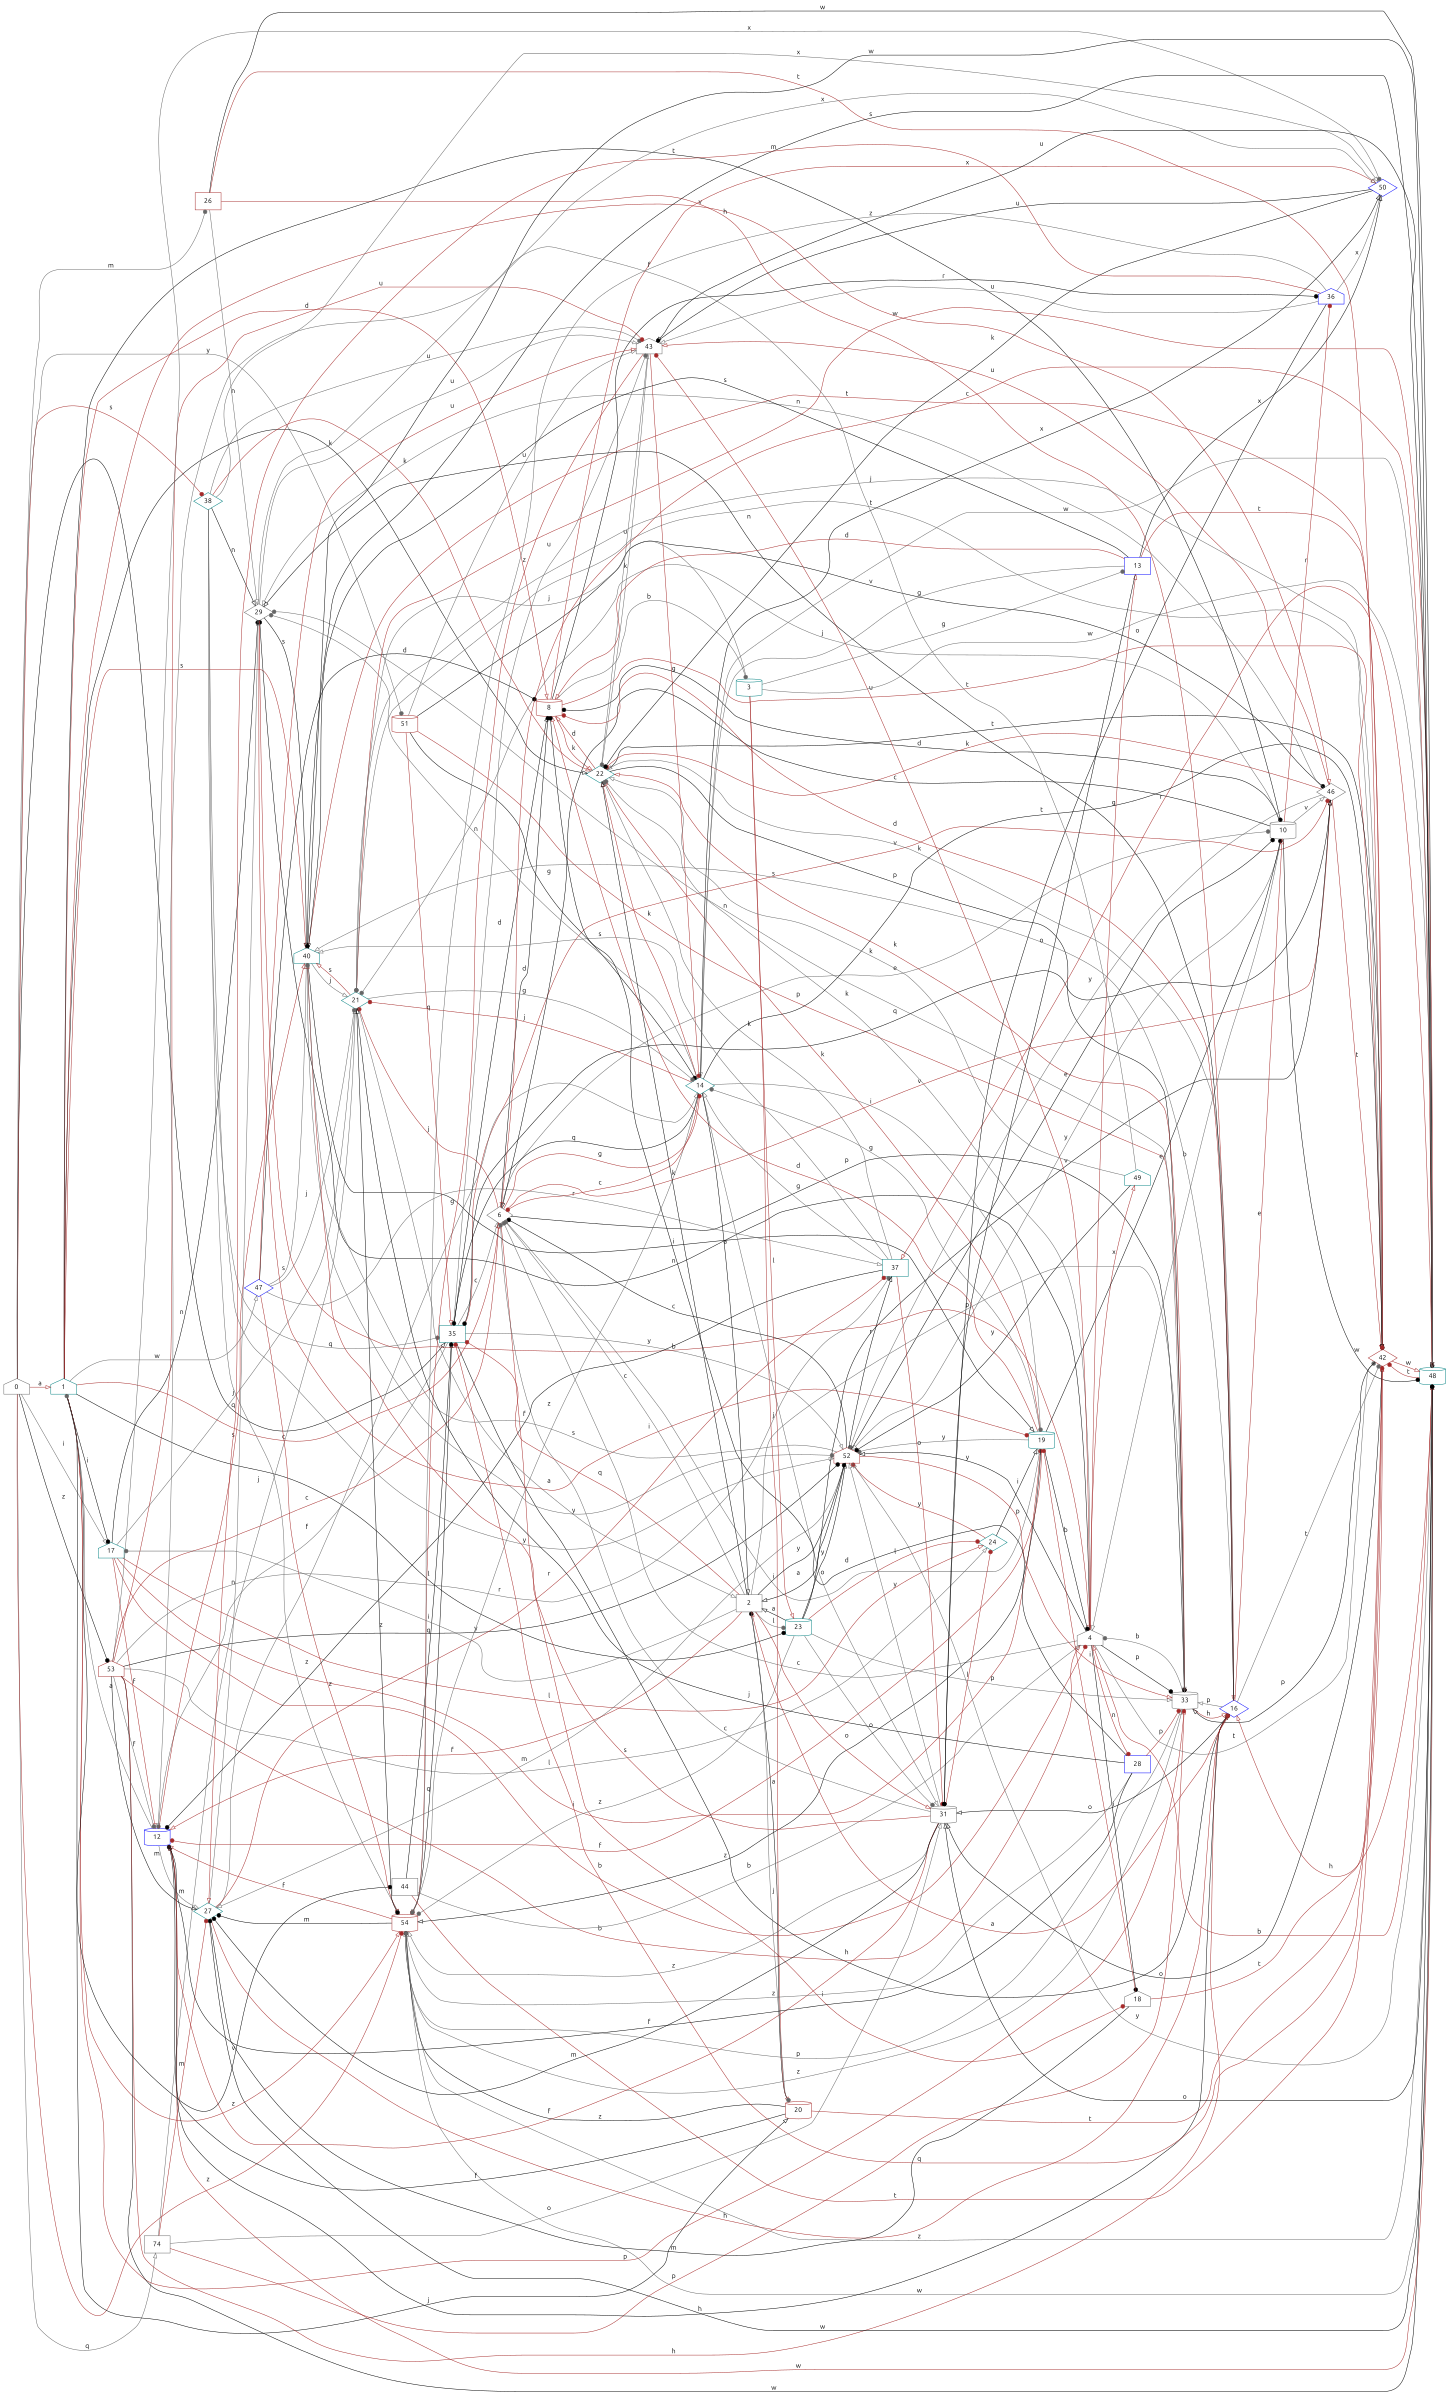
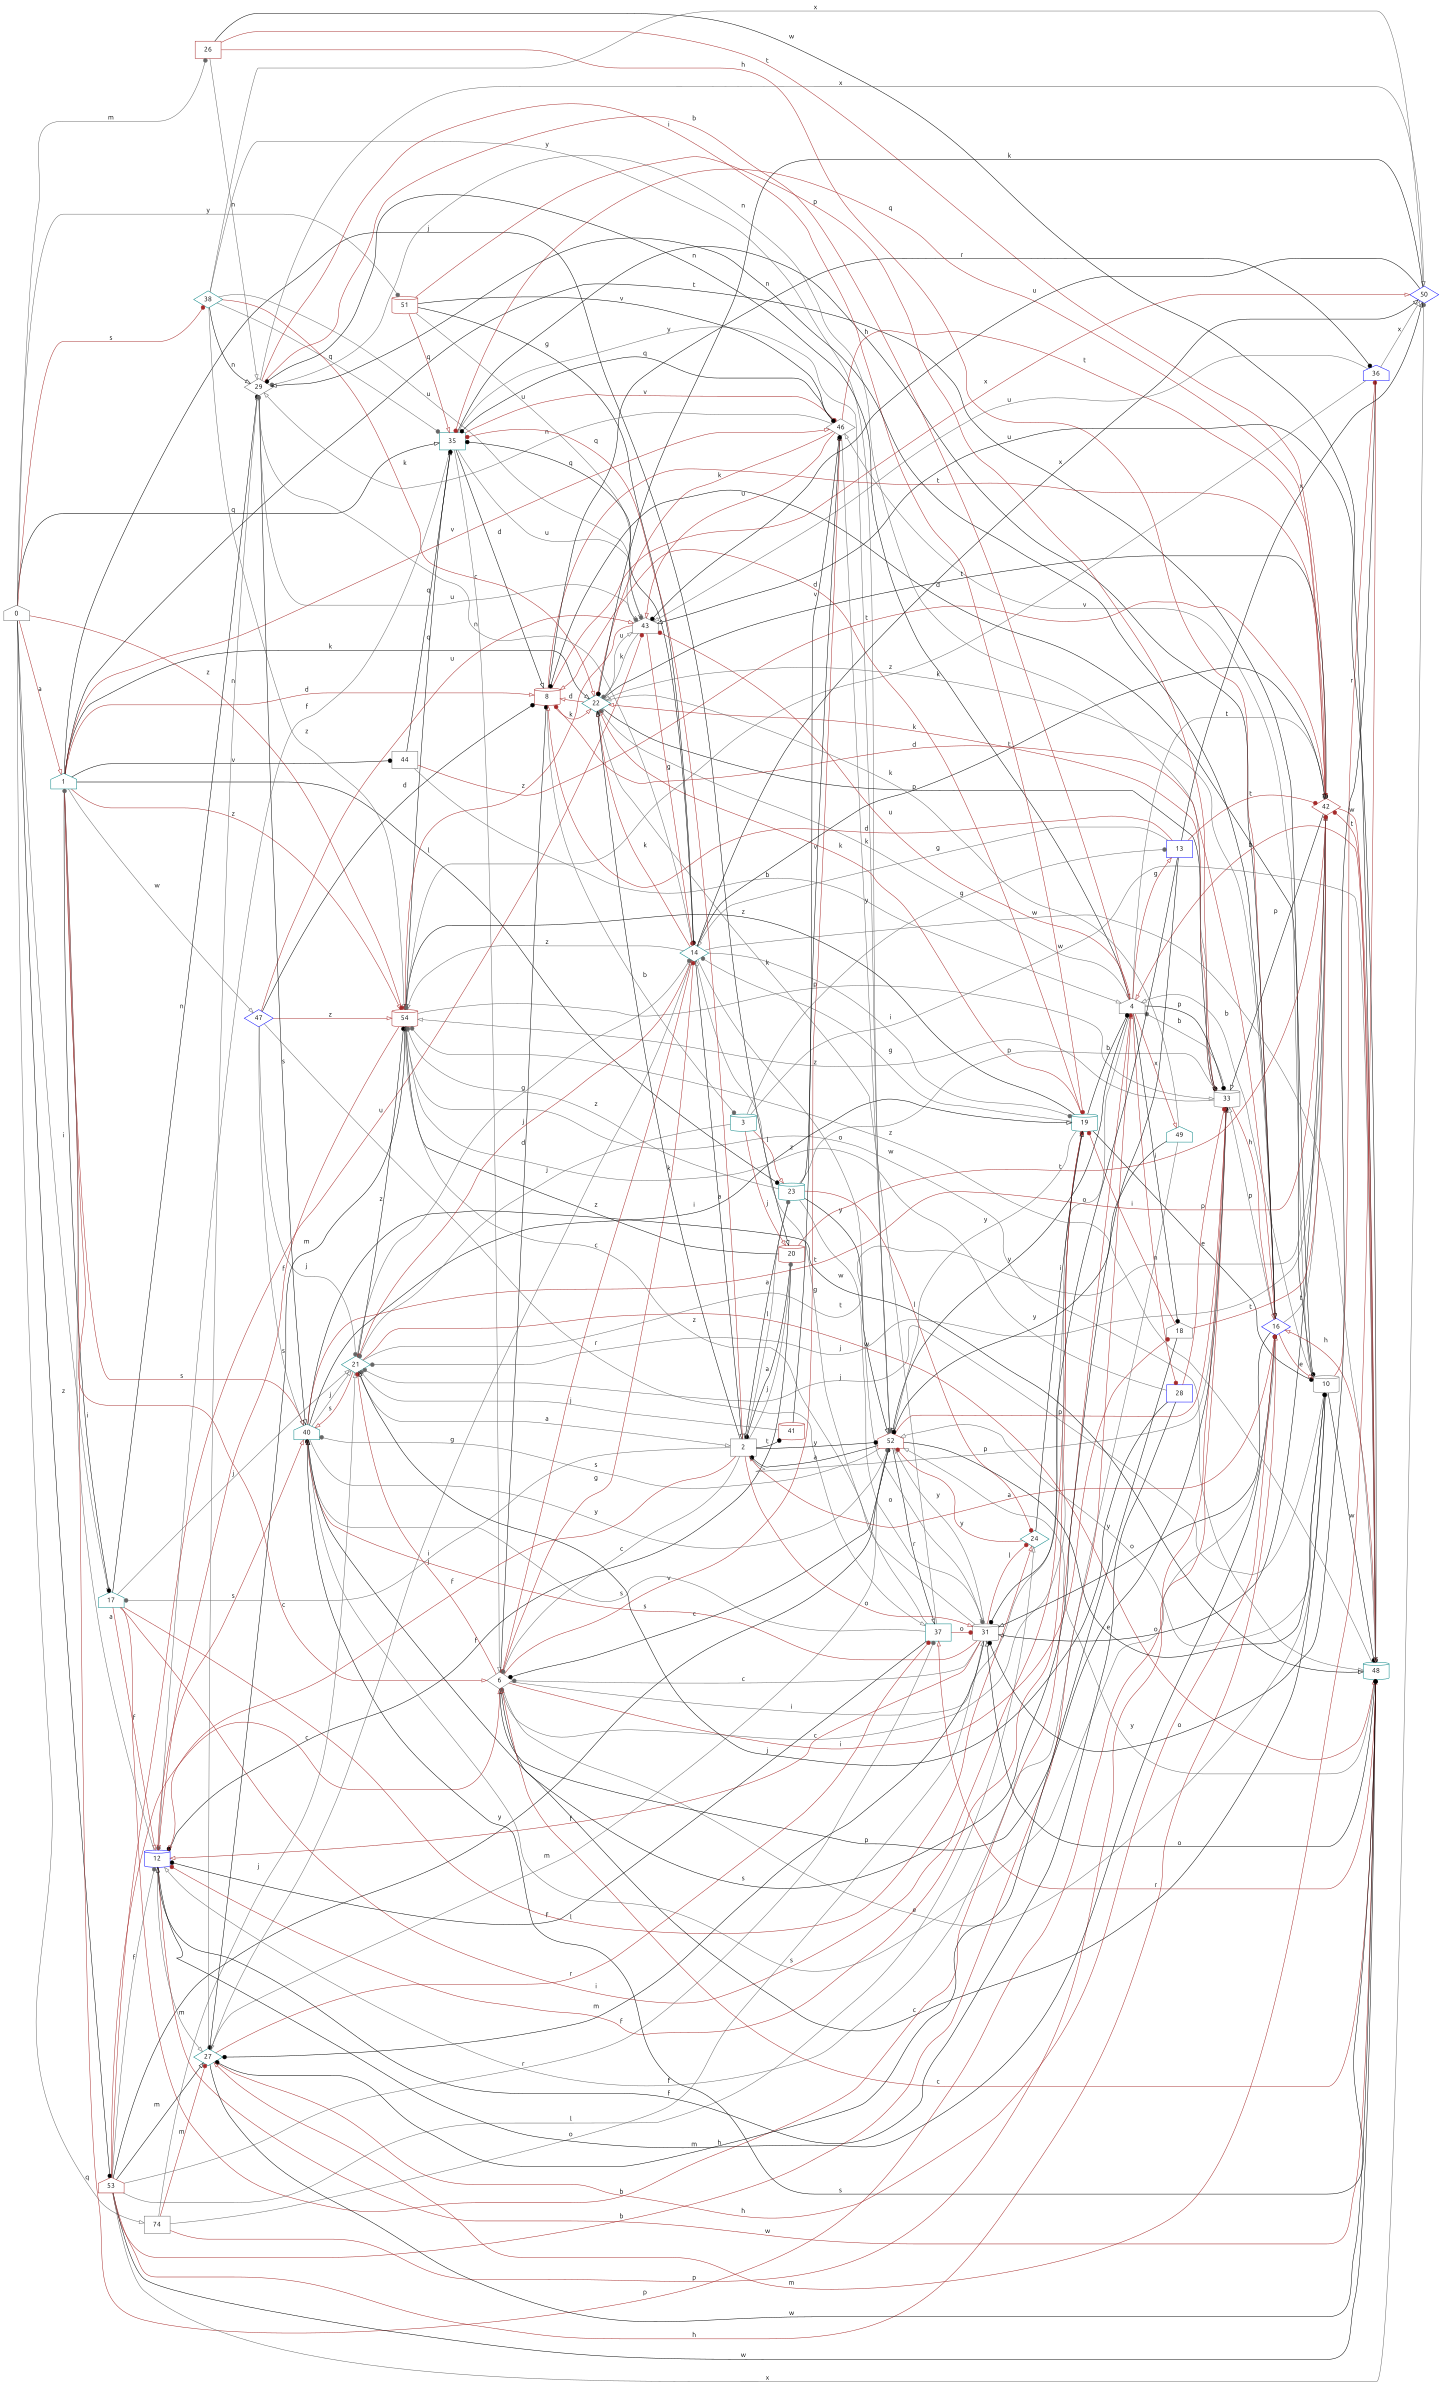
edge "28" -> "8": removed, label "d"
node "41": added
edge "52" -> "2": arrowhead onormal -> dot
